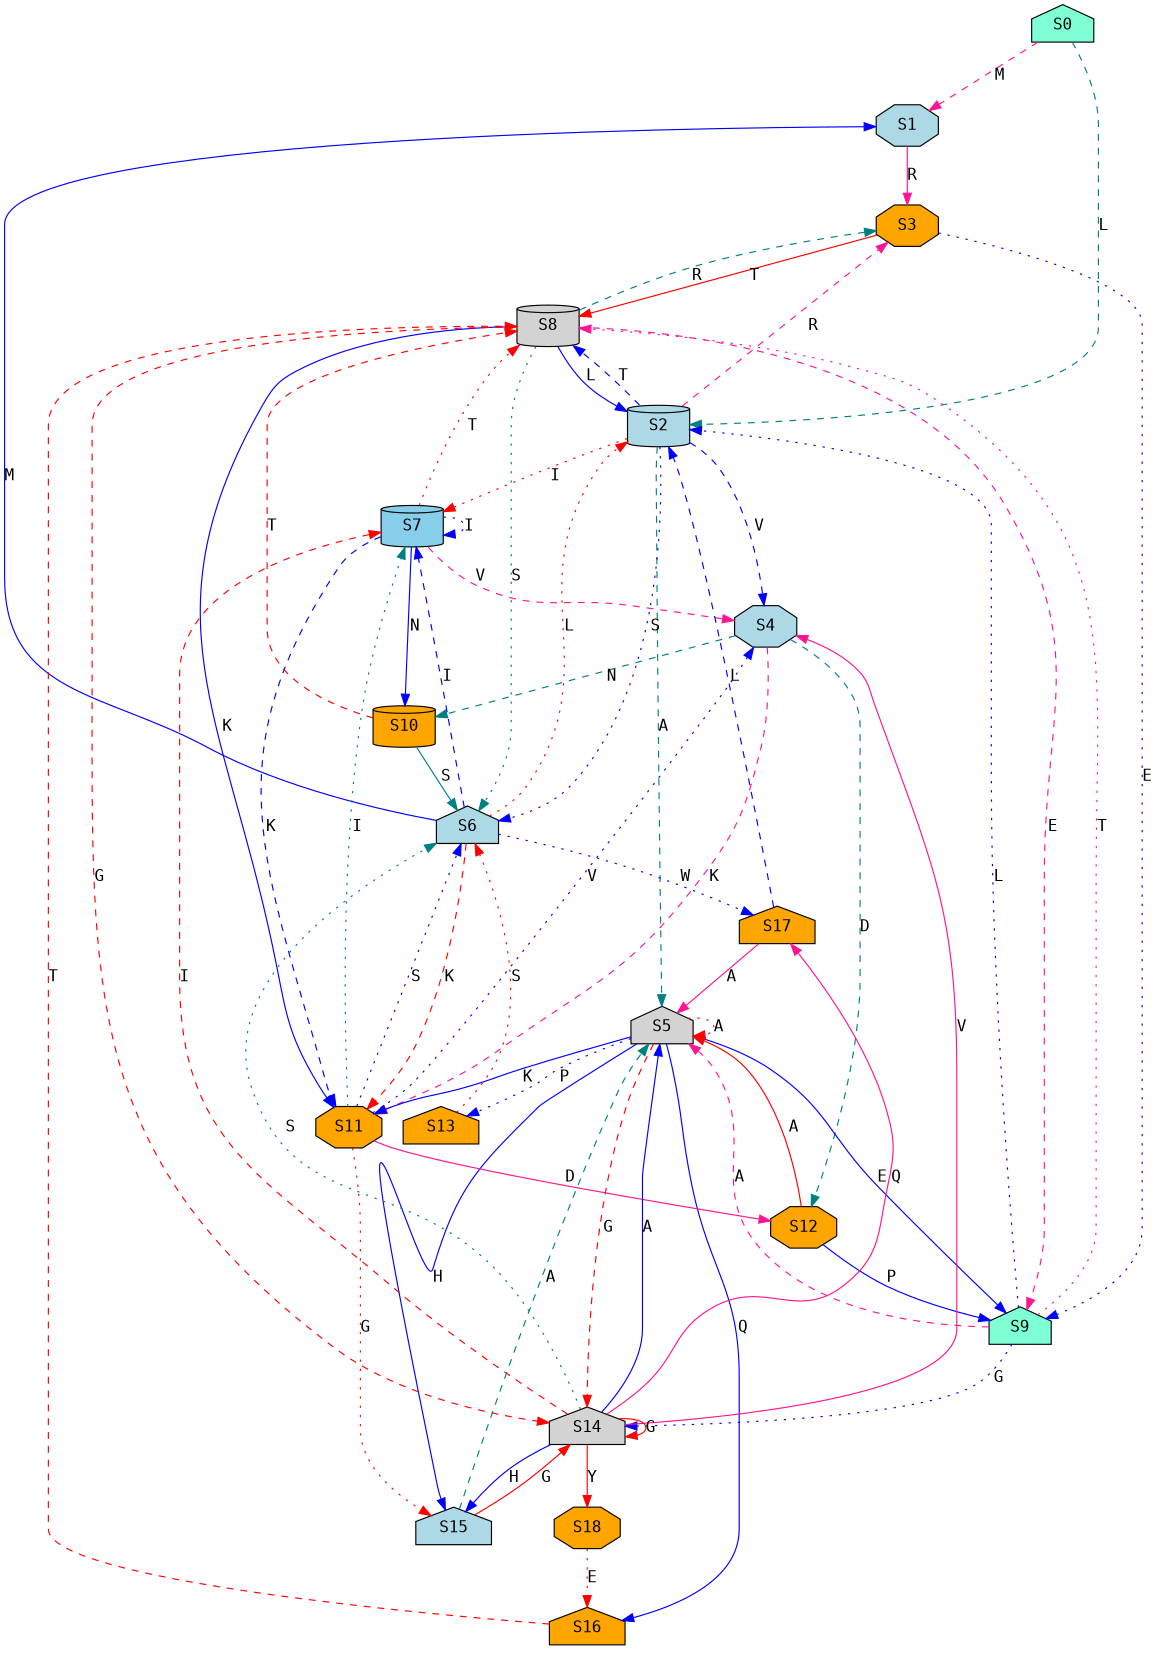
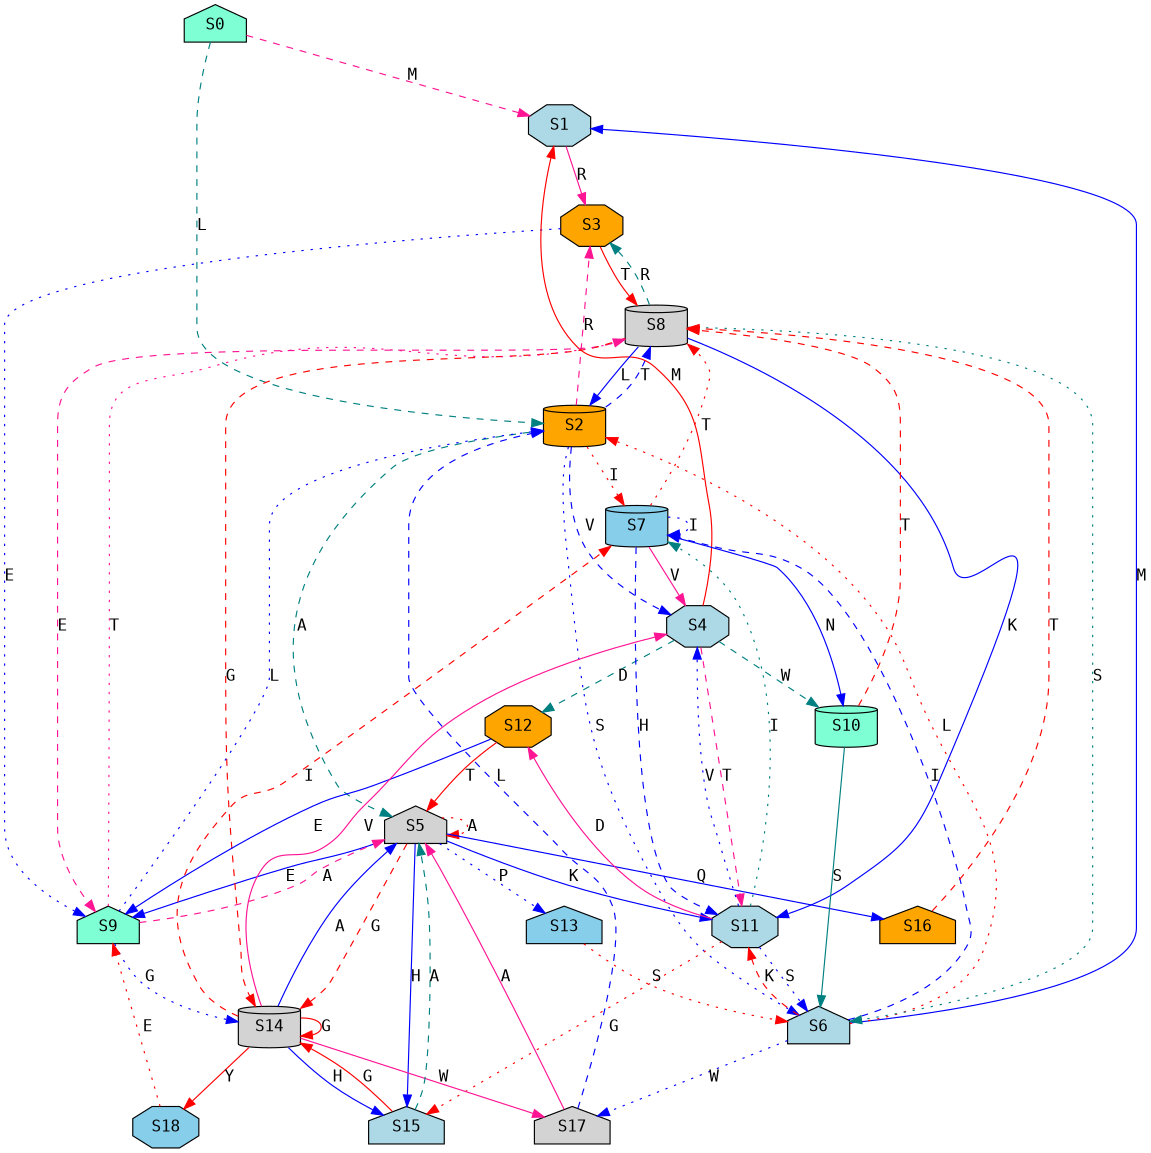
edge "S4" -> "S1": added, label "M"
node "S2": fillcolor lightblue -> orange
edge "S7" -> "S4": style dashed -> solid
edge "S4" -> "S10": label "N" -> "W"
node "S10": fillcolor orange -> aquamarine
edge "S7" -> "S11": label "K" -> "H"
edge "S4" -> "S11": label "K" -> "T"
node "S17": fillcolor orange -> lightgrey
node "S11": fillcolor orange -> lightblue
node "S13": fillcolor orange -> skyblue
edge "S12" -> "S5": label "A" -> "T"
edge "S14" -> "S6": removed, label "S"
edge "S14" -> "S17": label "Q" -> "W"
edge "S12" -> "S9": label "P" -> "E"
node "S14": shape house -> cylinder
node "S18": fillcolor orange -> skyblue
edge "S18" -> "S16": now "S18" -> "S9"
